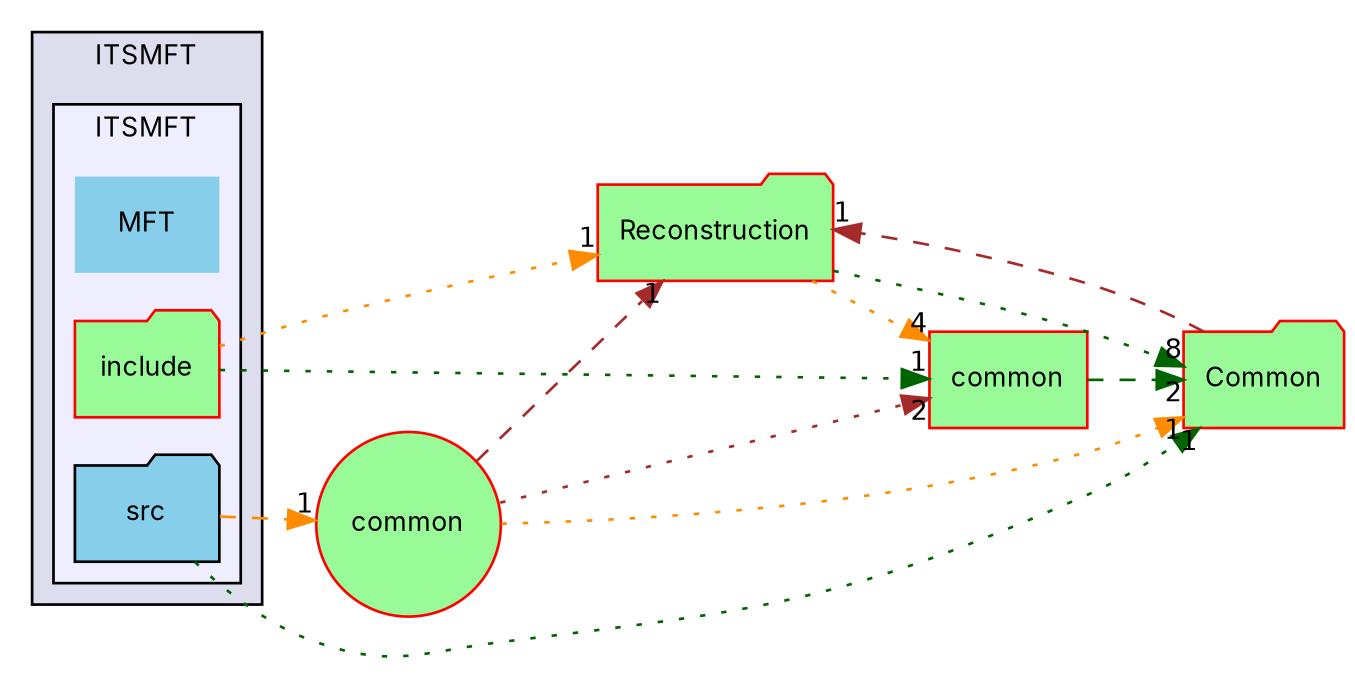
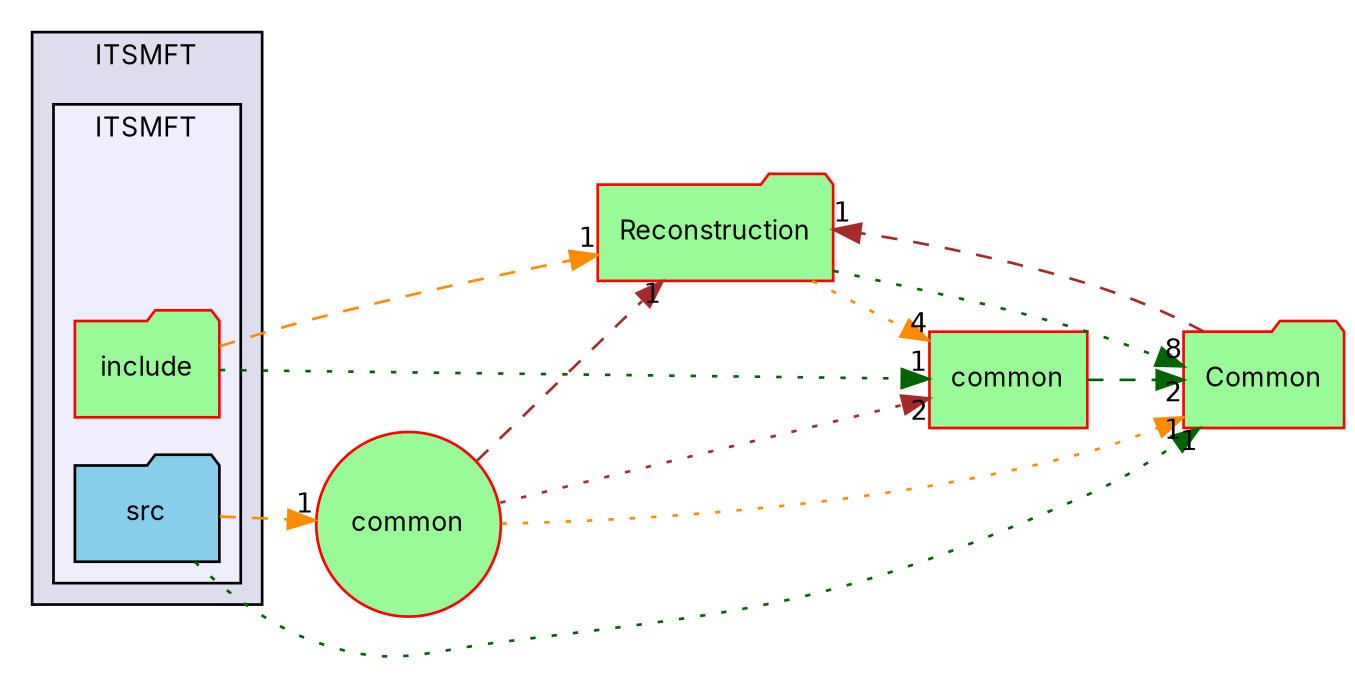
node "MFT": removed
edge "include" -> "Reconstruction": style dotted -> dashed
